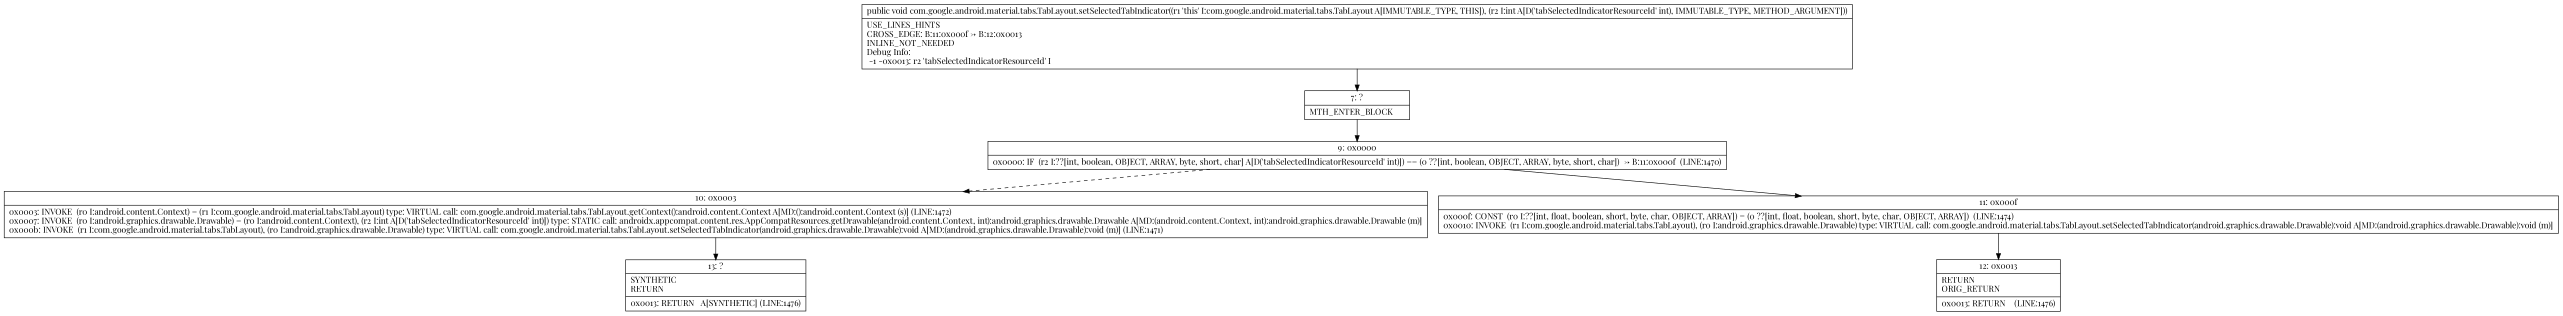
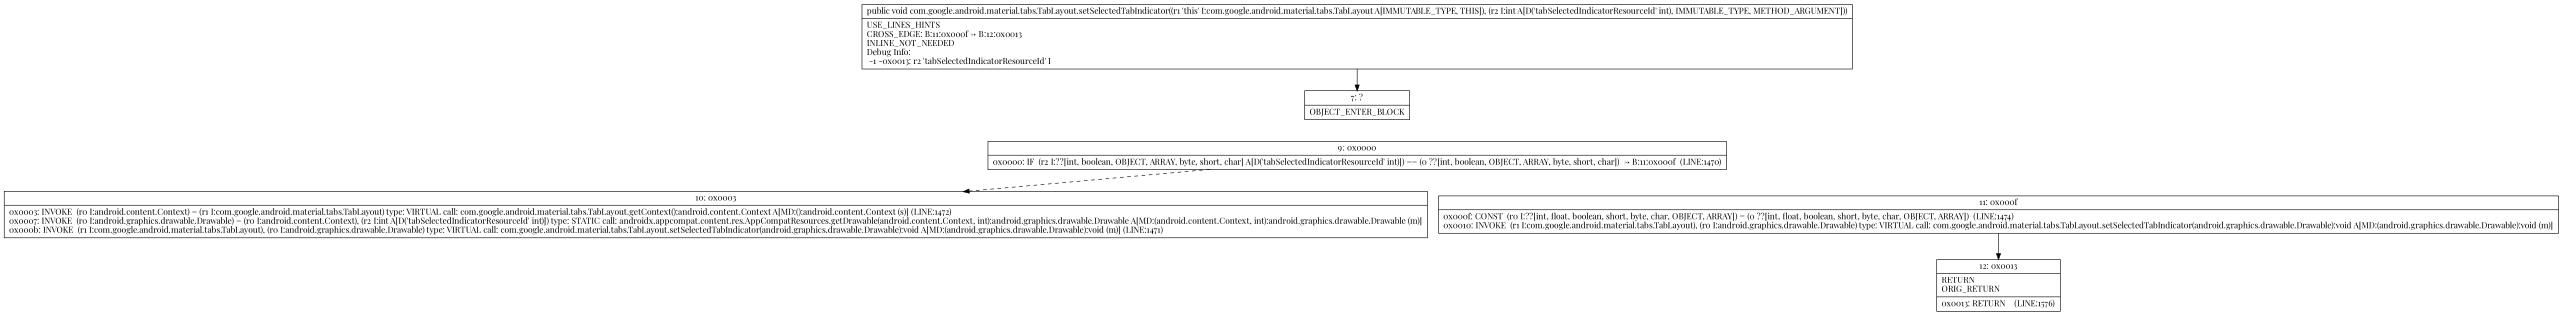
node "7: ?": text "MTH_ENTER_BLOCK" -> "OBJECT_ENTER_BLOCK"
edge "7: ?" -> "9: 0x0000": removed
edge "9: 0x0000" -> "11: 0x000f": removed
node "13: ?": removed
node "12: 0x0013": text "0x0013: RETURN    (LINE:1476)" -> "0x0013: RETURN    (LINE:1576)"
